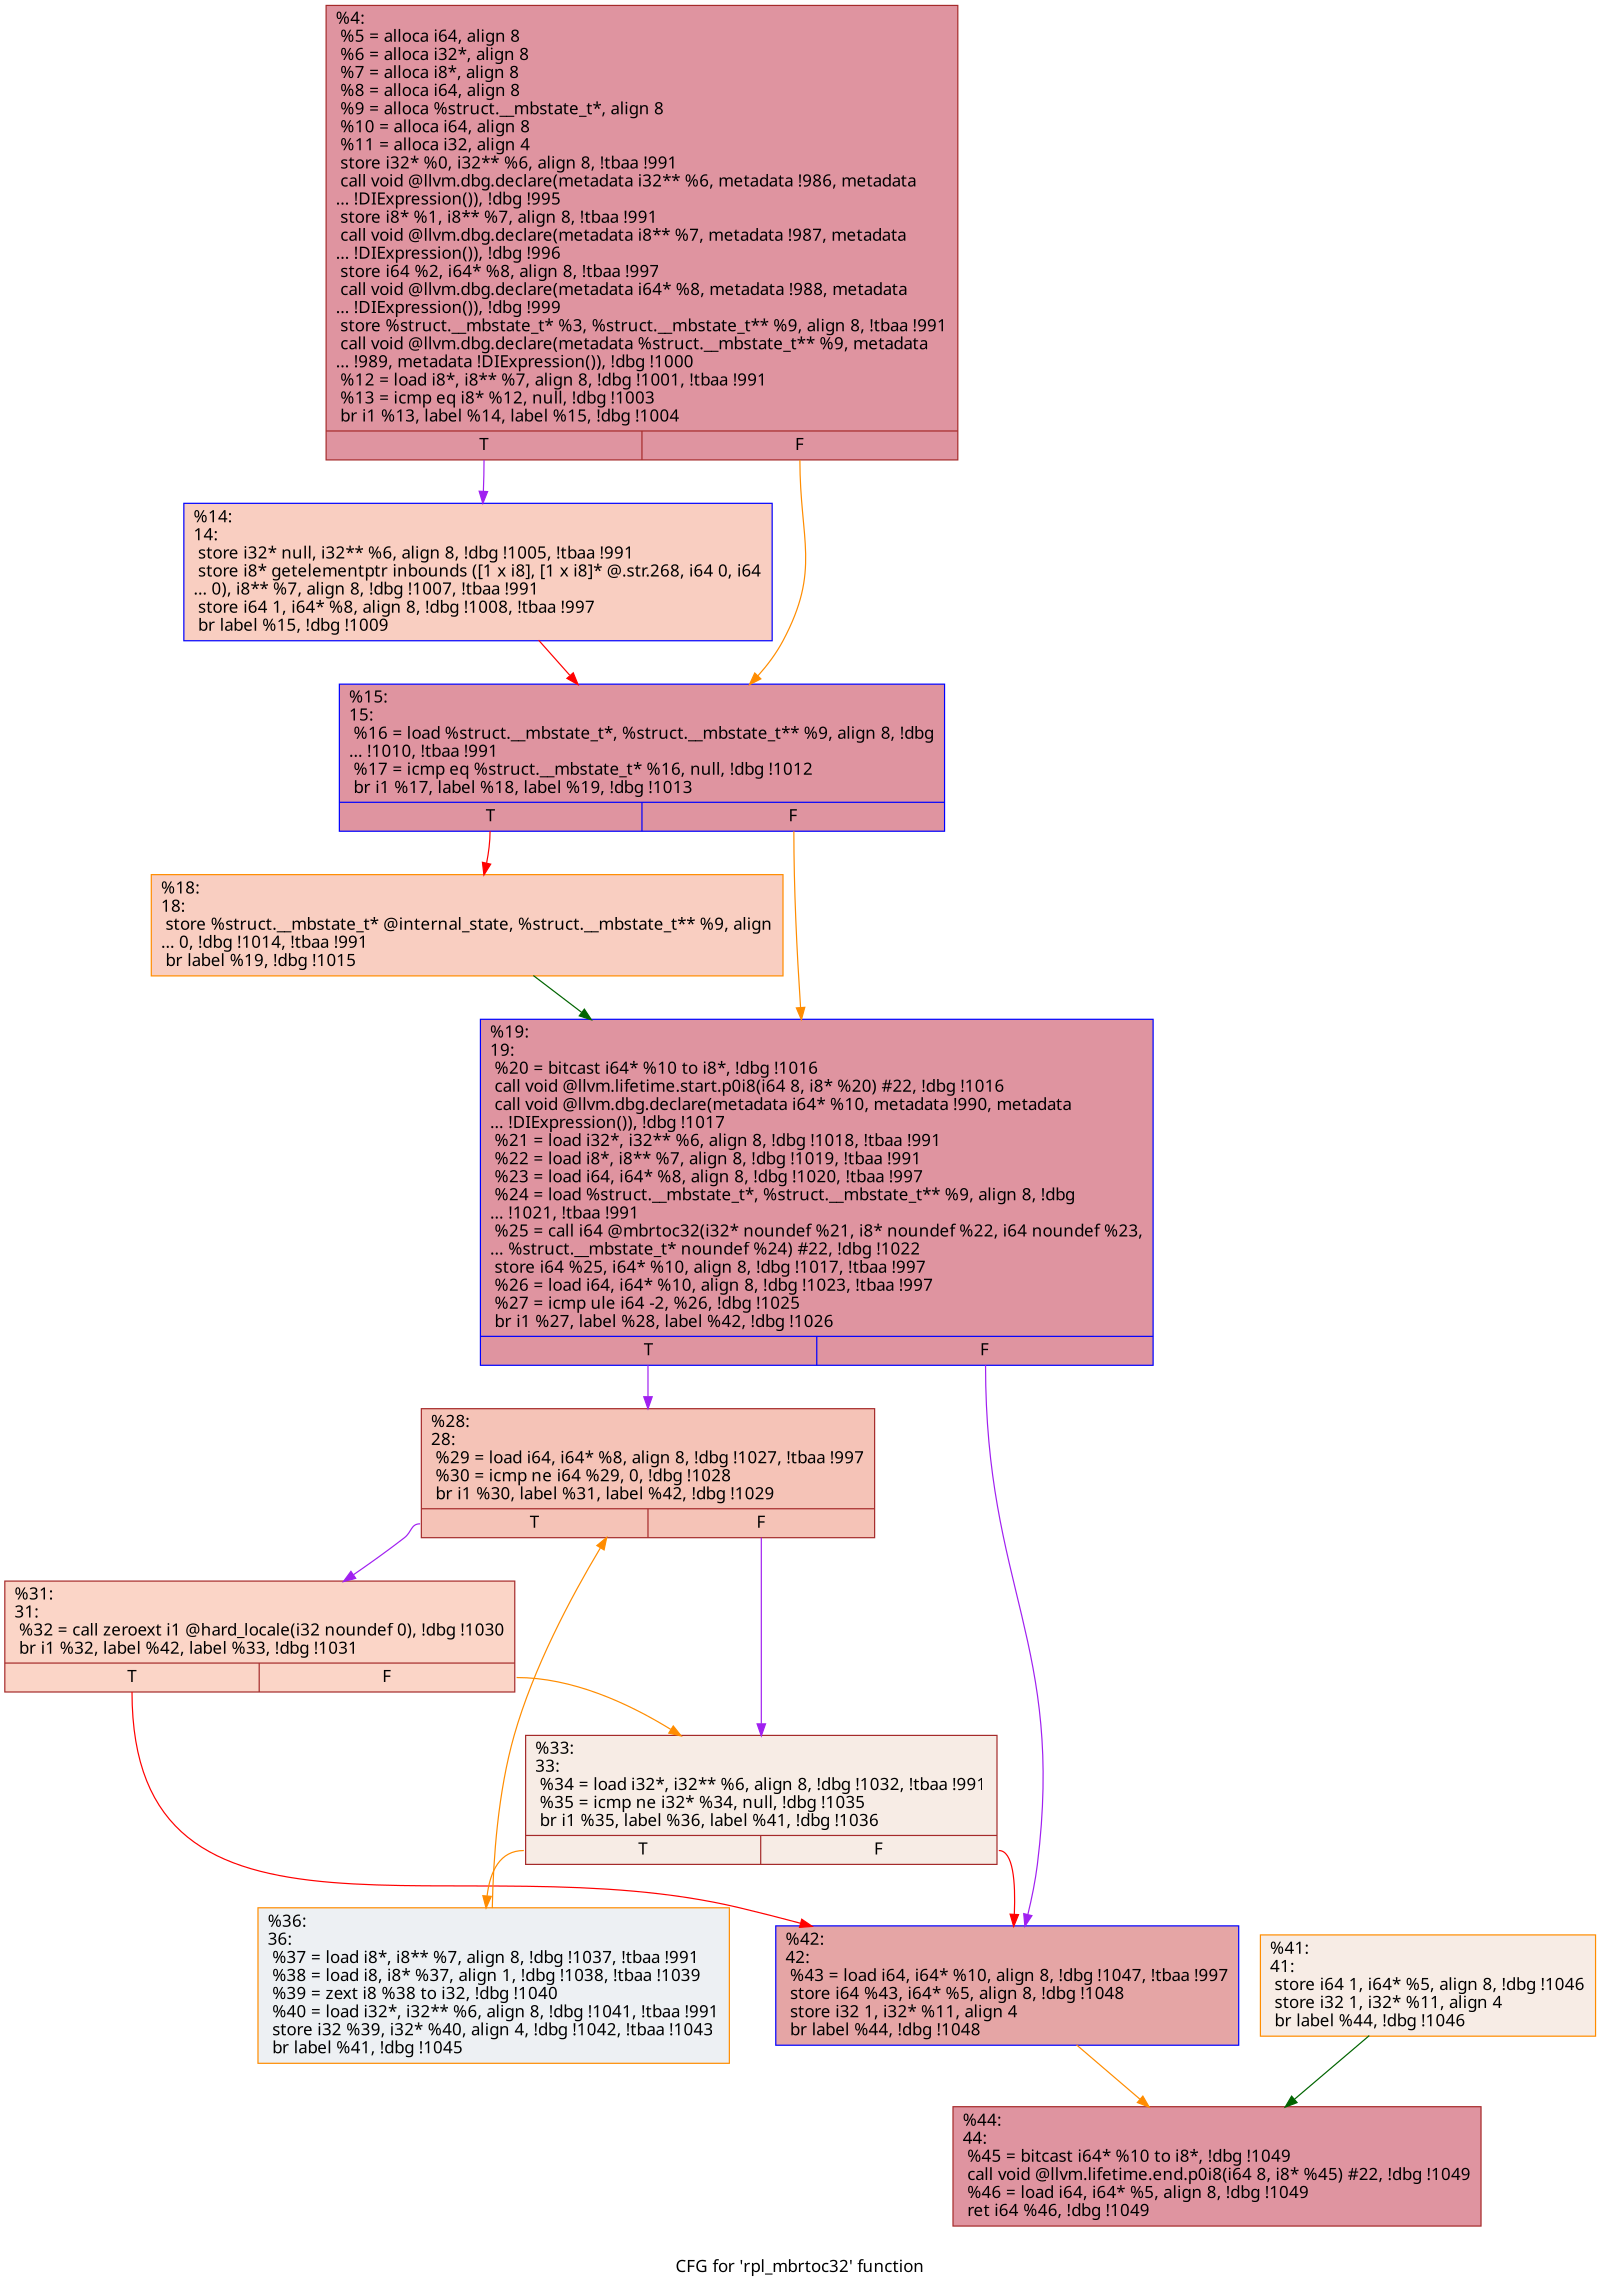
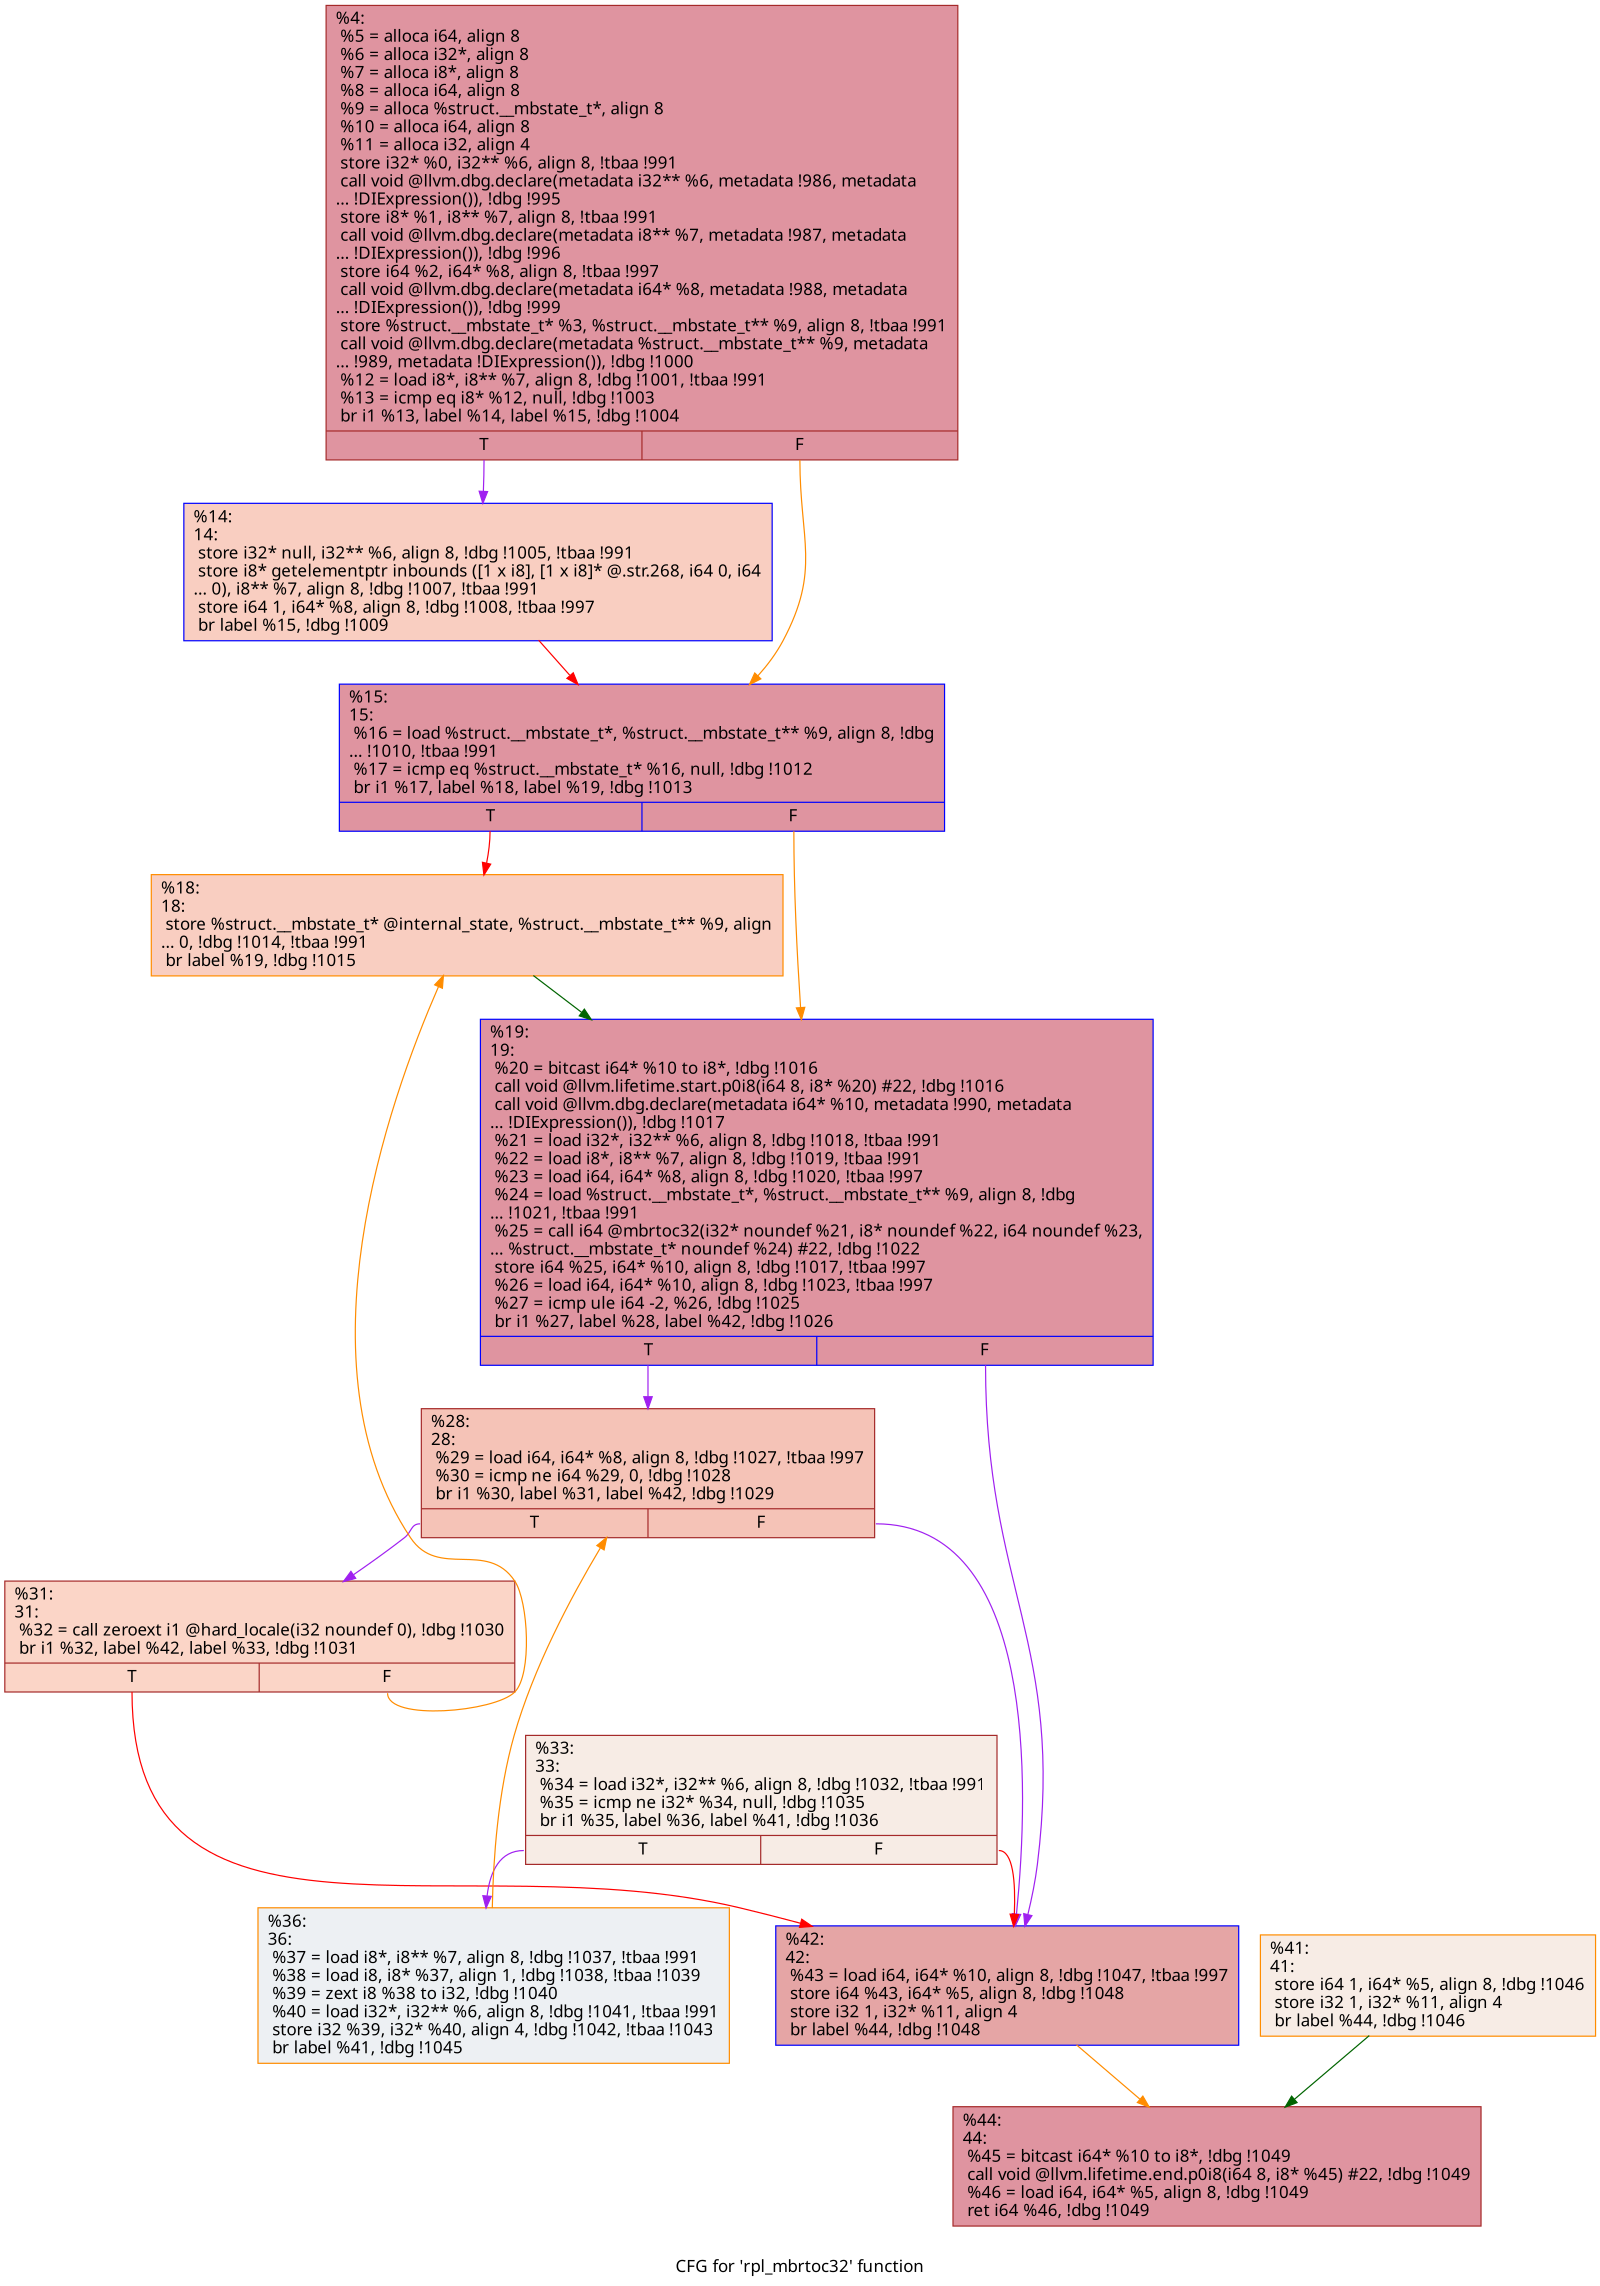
edge "%28:" -> "%33:": now "%28:" -> "%42:"
edge "%31:" -> "%33:": now "%31:" -> "%18:"
edge "%33:" -> "%36:": color darkorange -> purple
